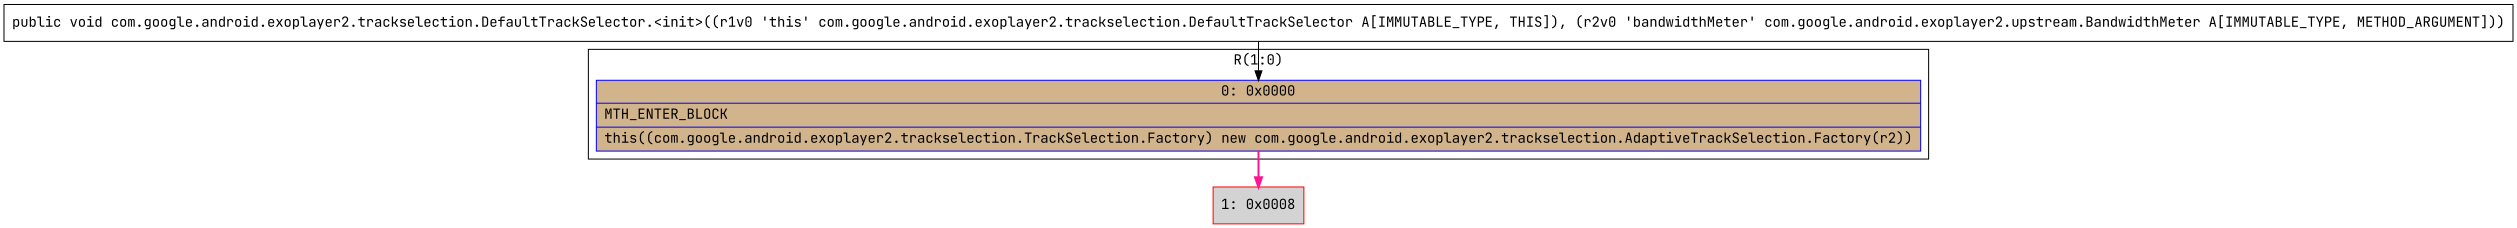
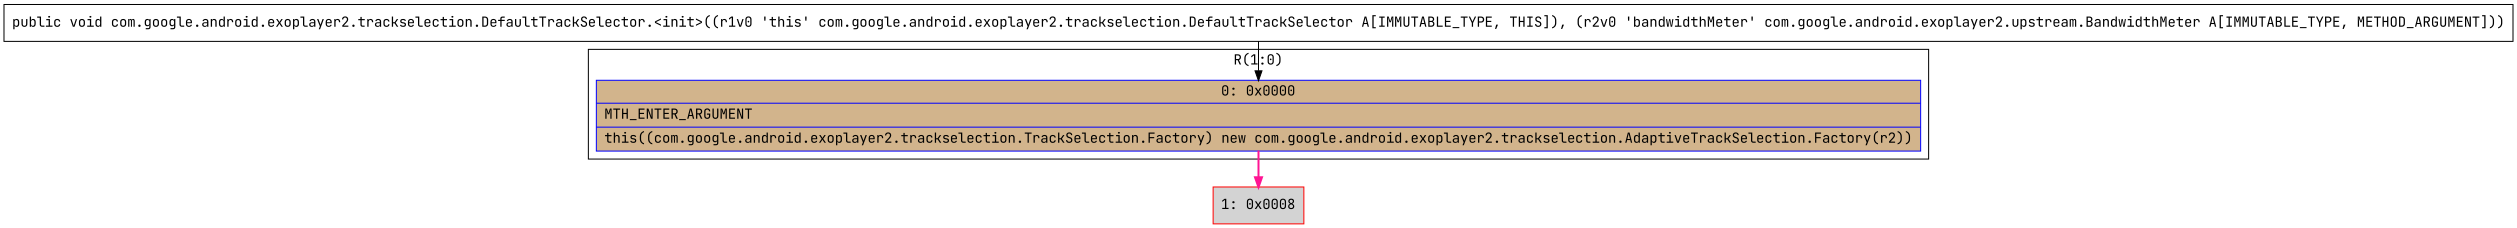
node "0: 0x0000": text "MTH_ENTER_BLOCK" -> "MTH_ENTER_ARGUMENT"
